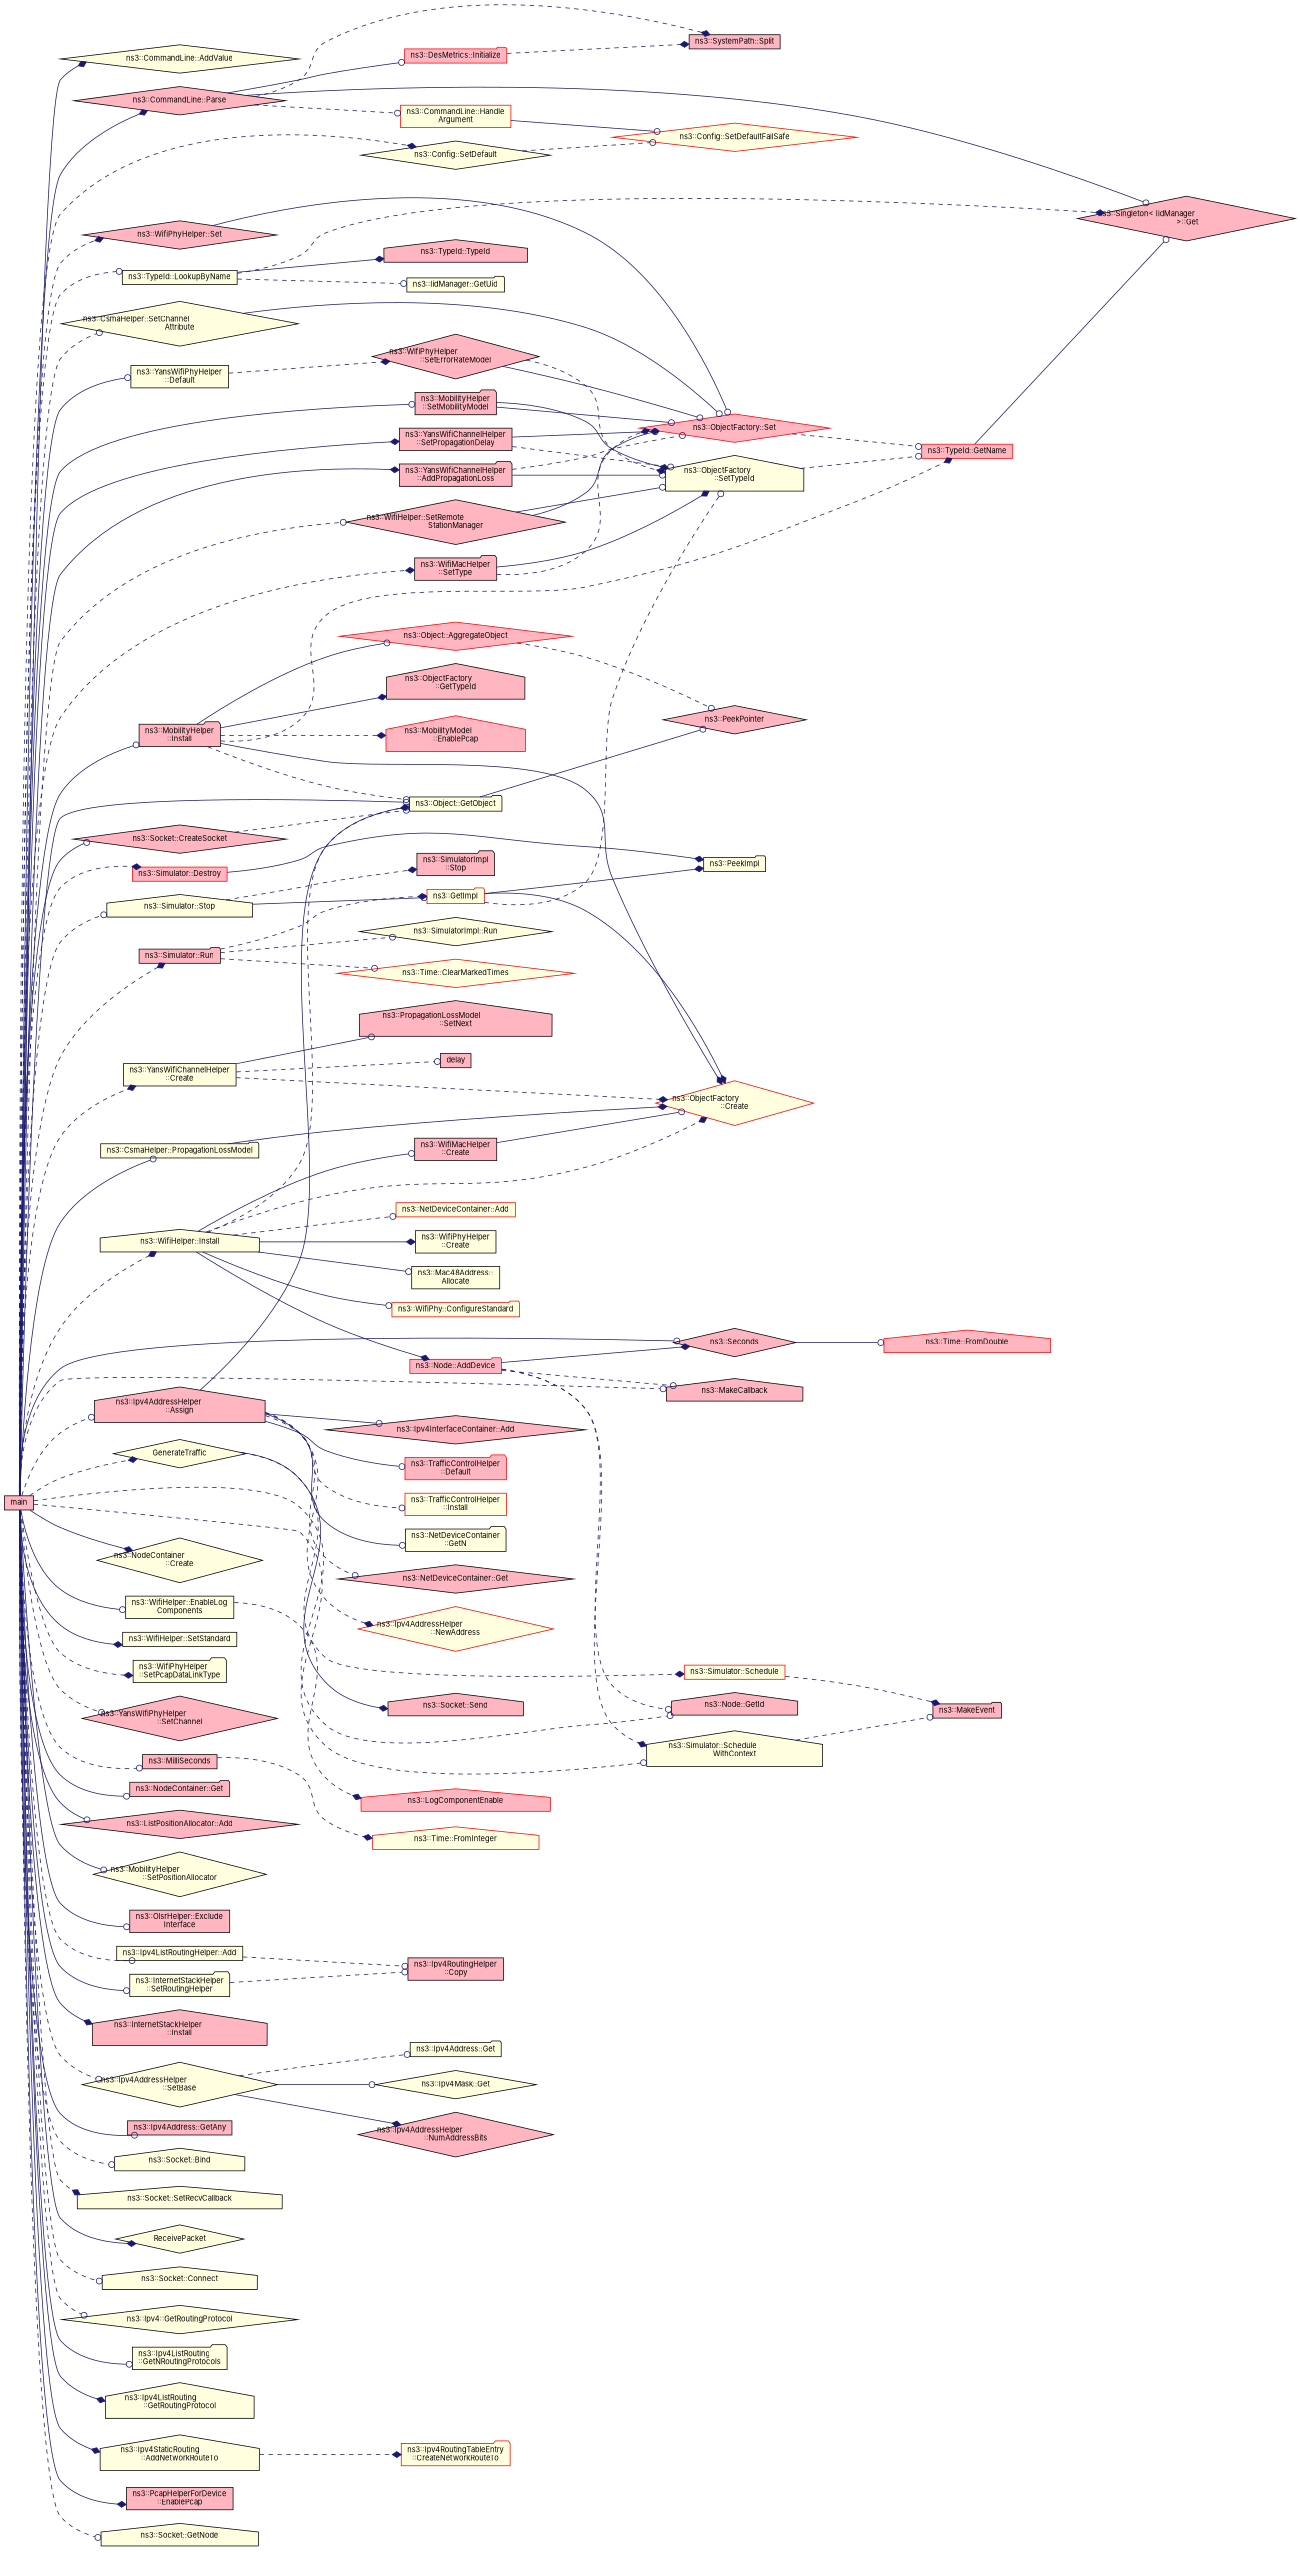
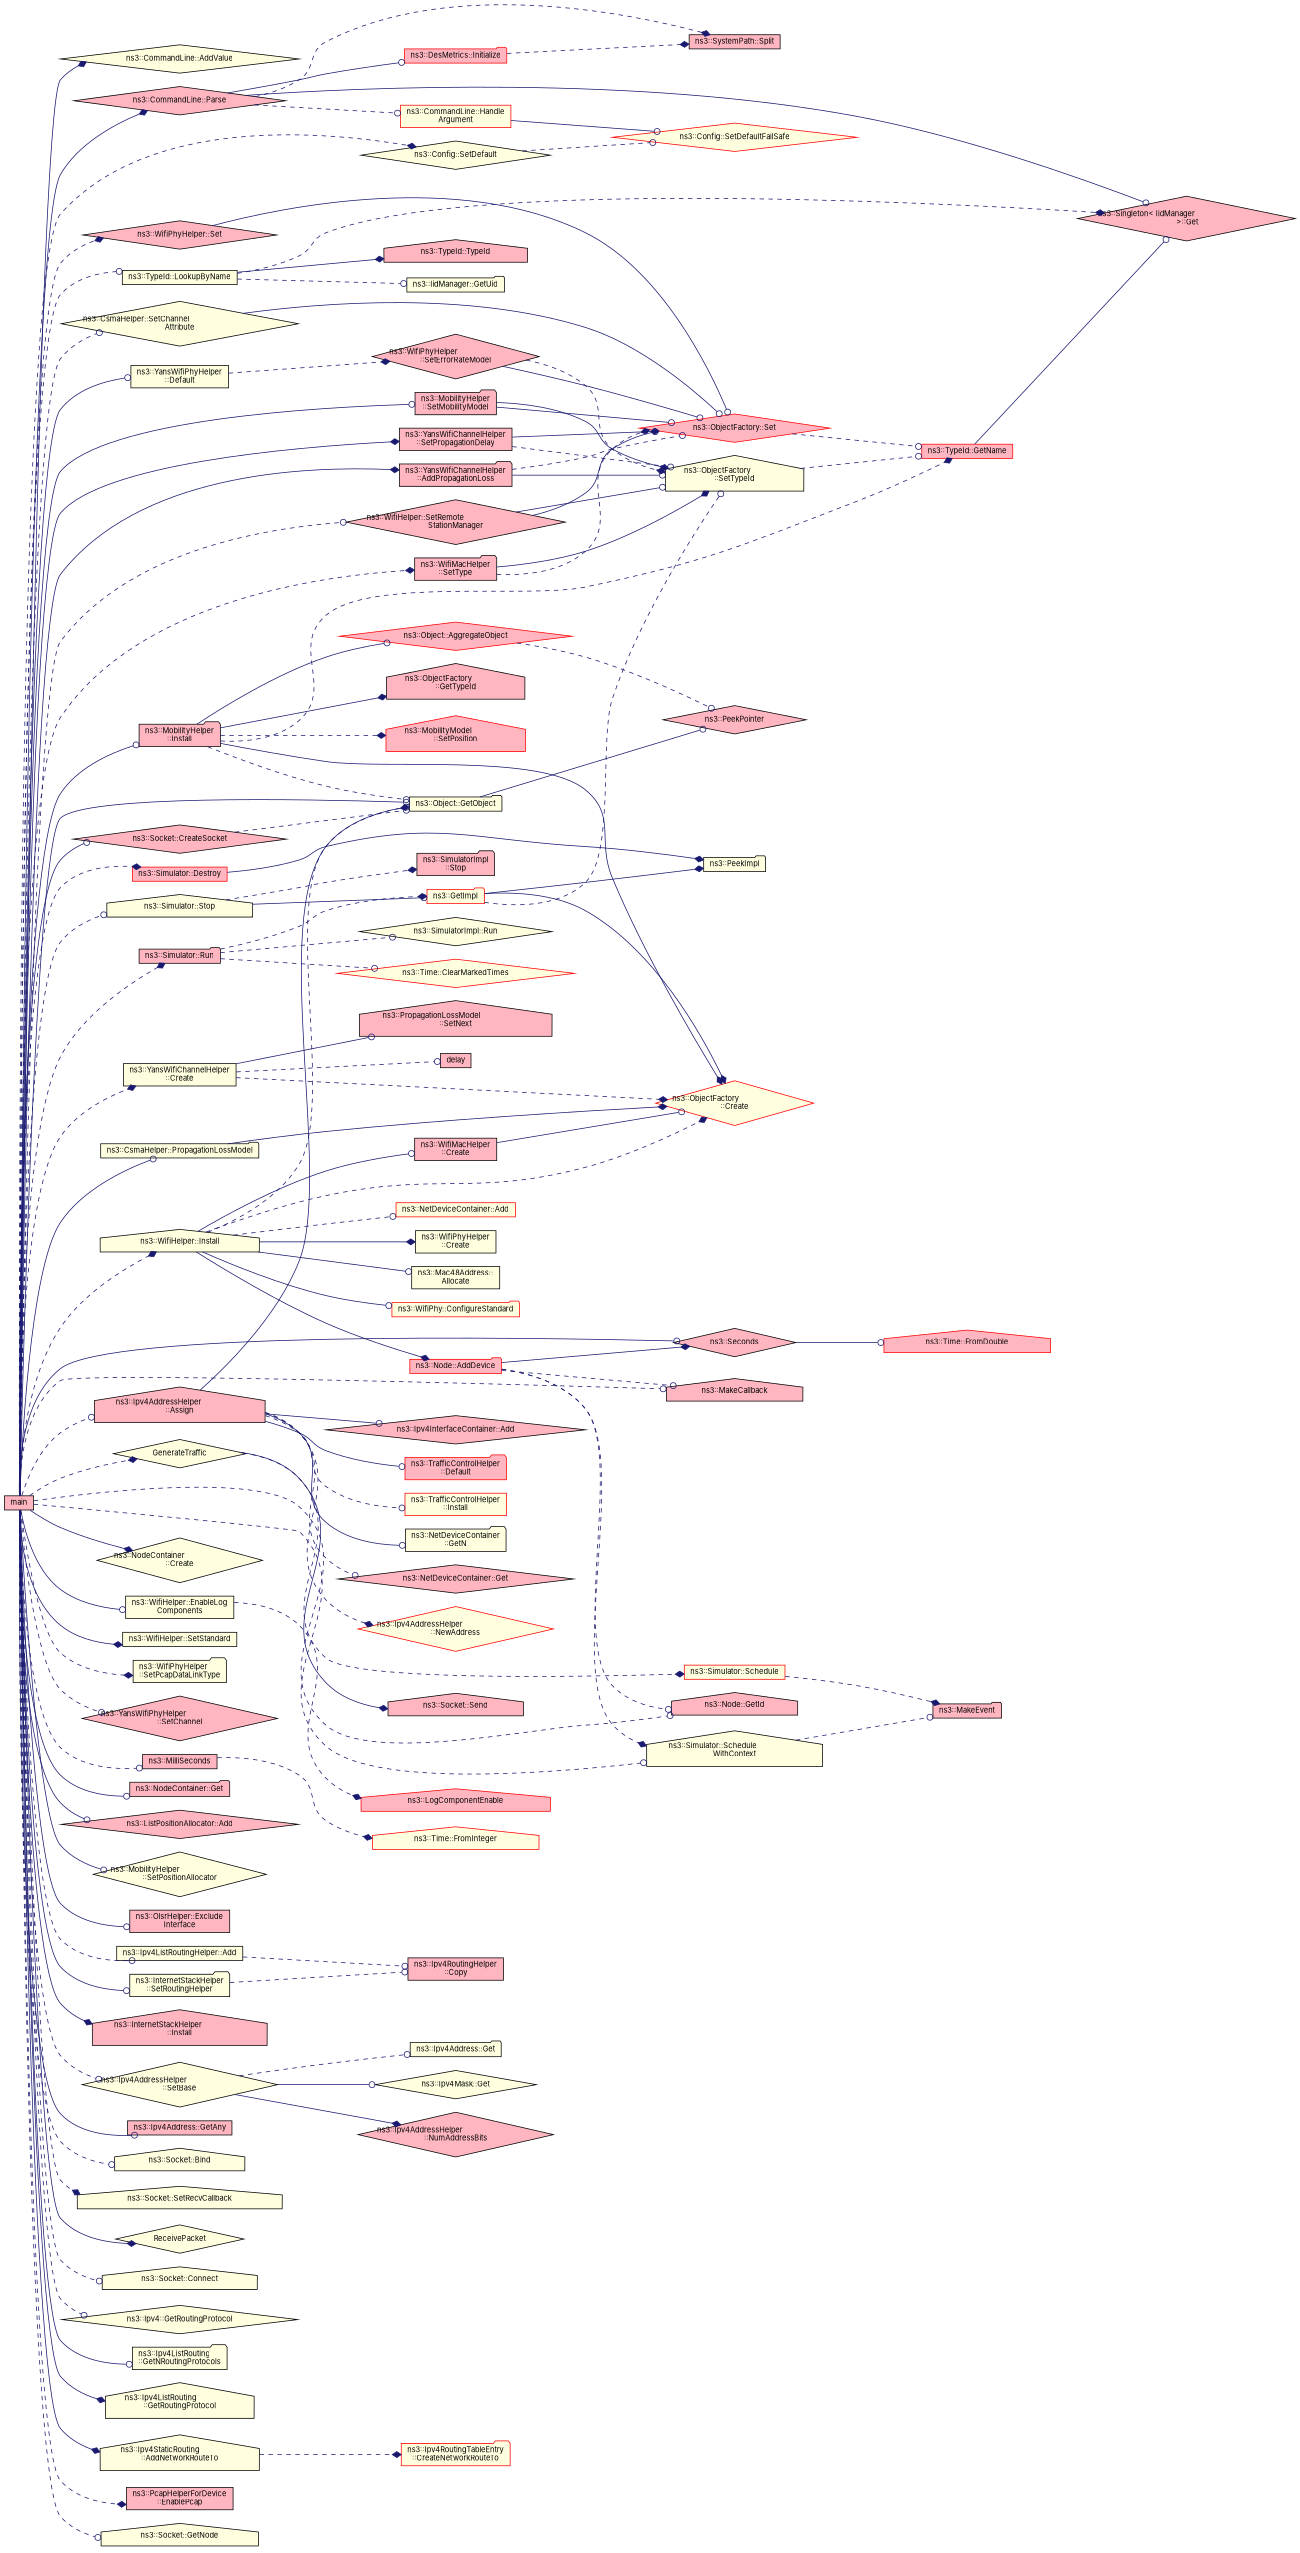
node "ns3::MobilityModel ::EnablePcap": label "ns3::MobilityModel ::EnablePcap" -> "ns3::MobilityModel ::SetPosition"
edge "main" -> "ns3::PcapHelperForDevice ::EnablePcap": style solid -> dashed
